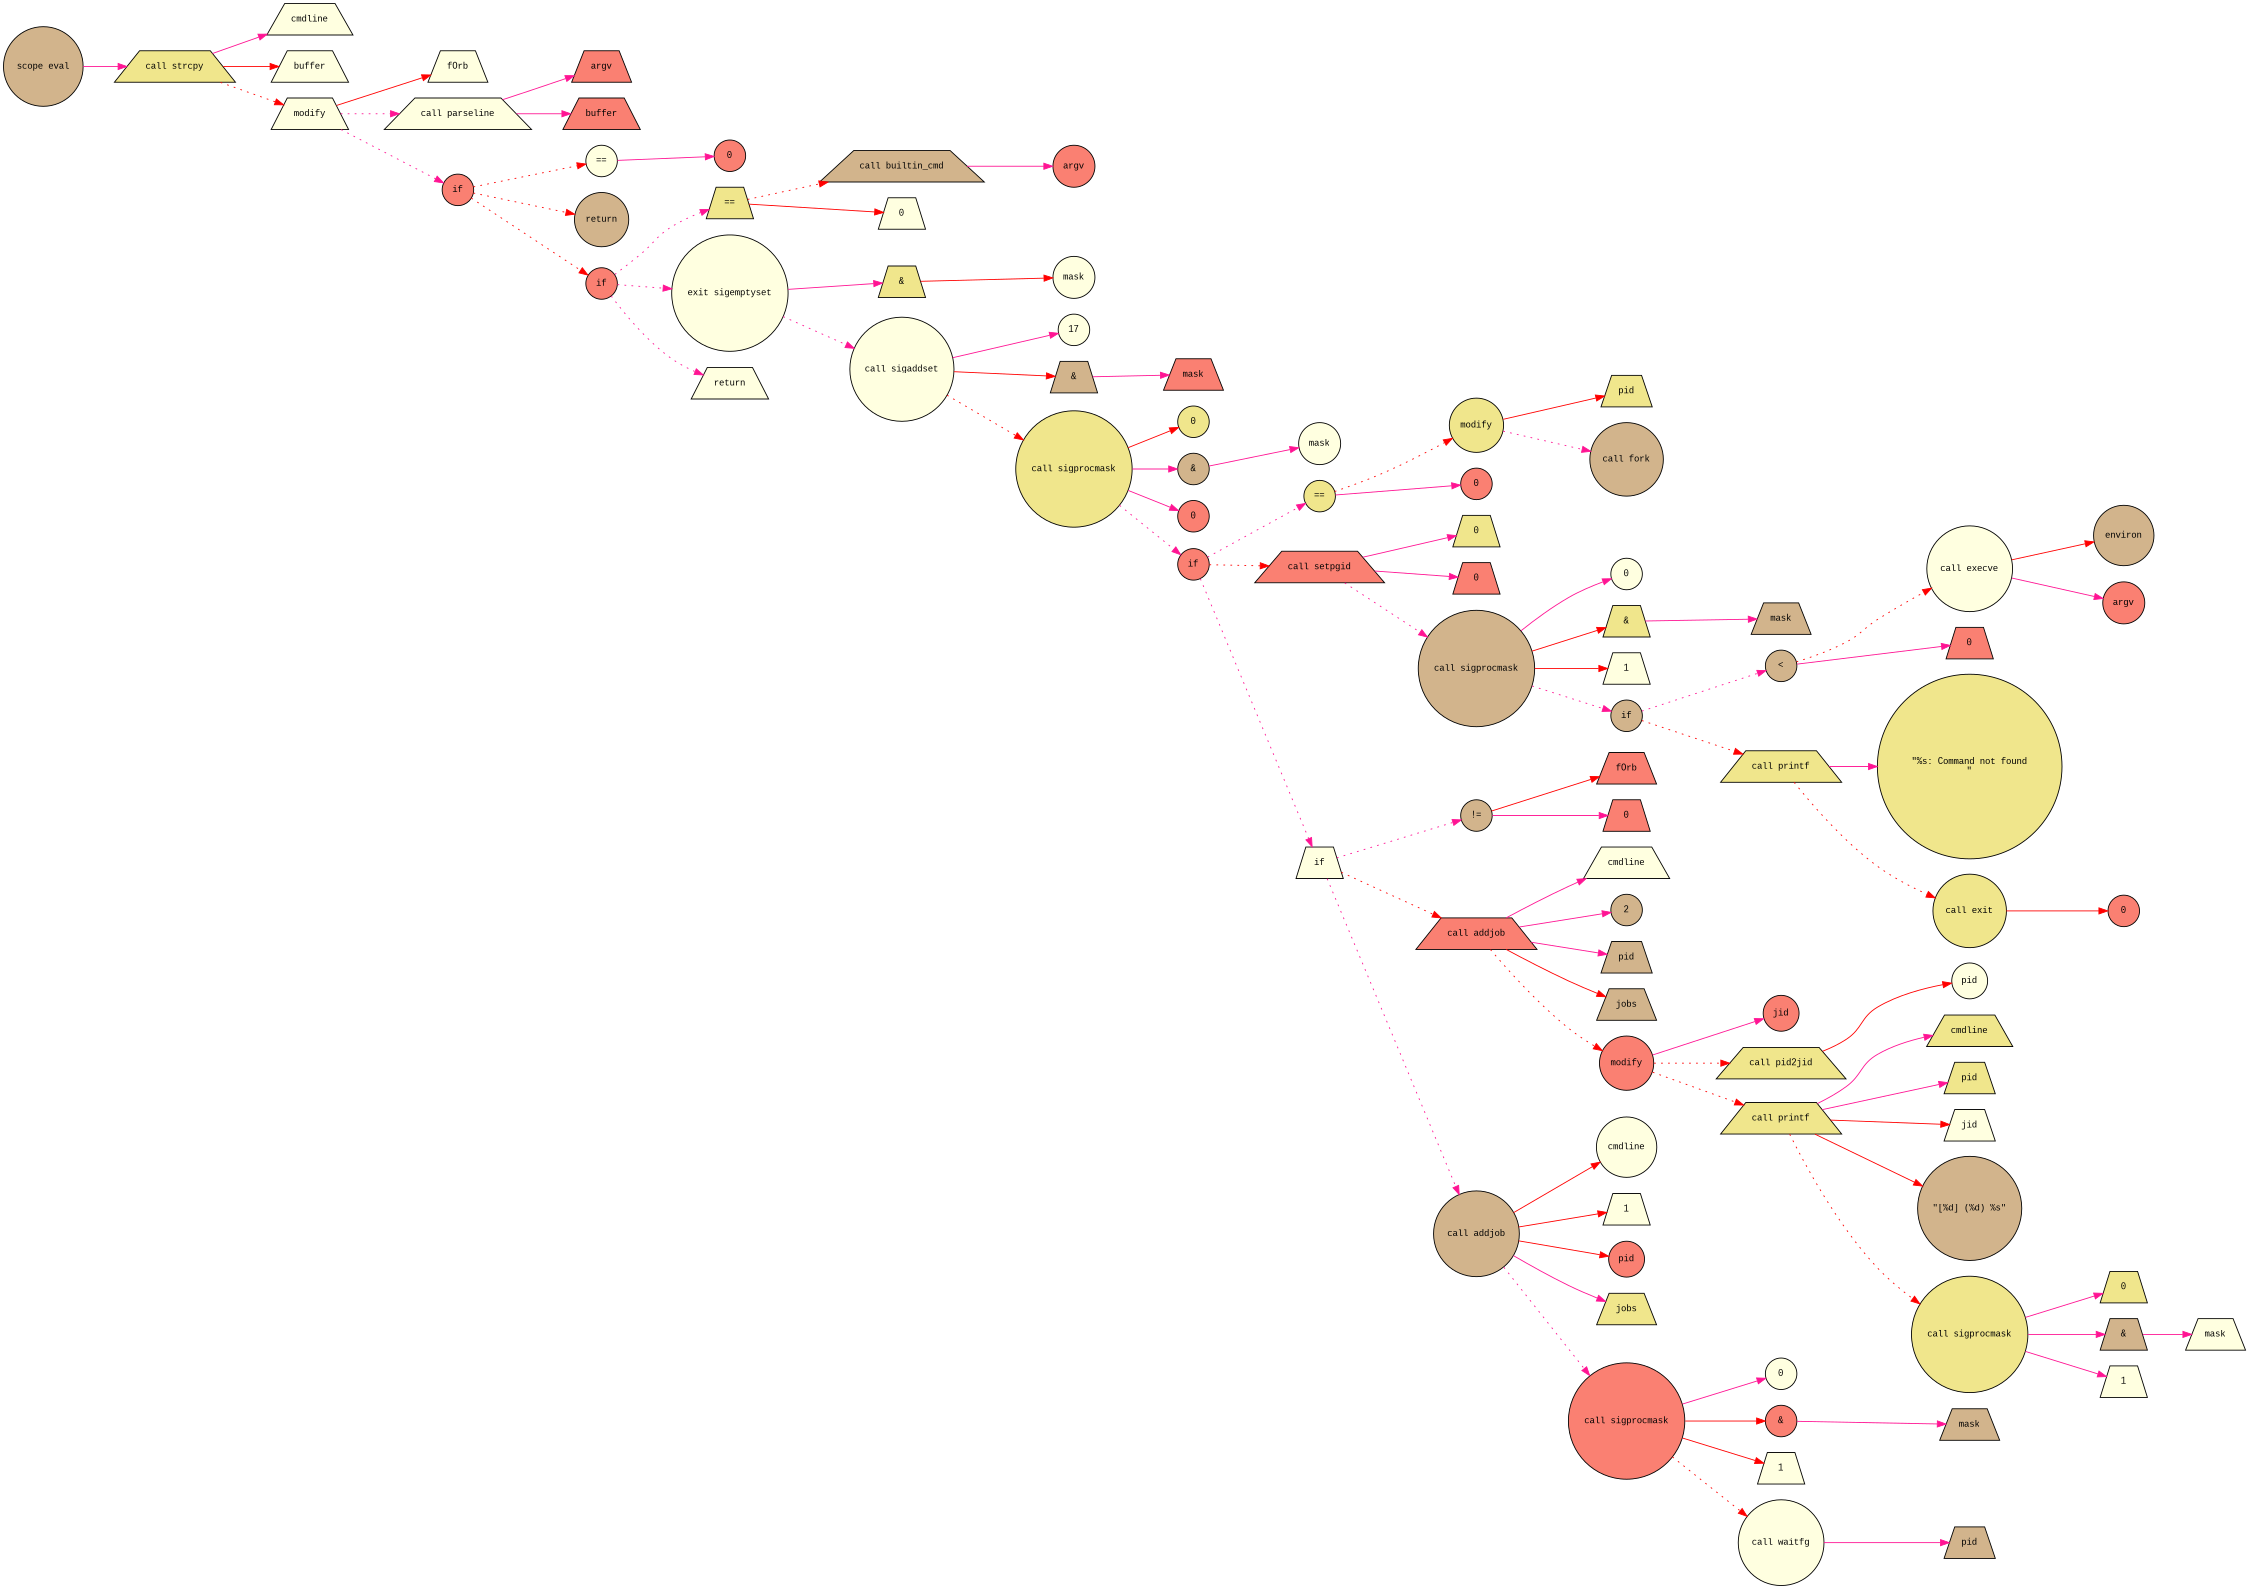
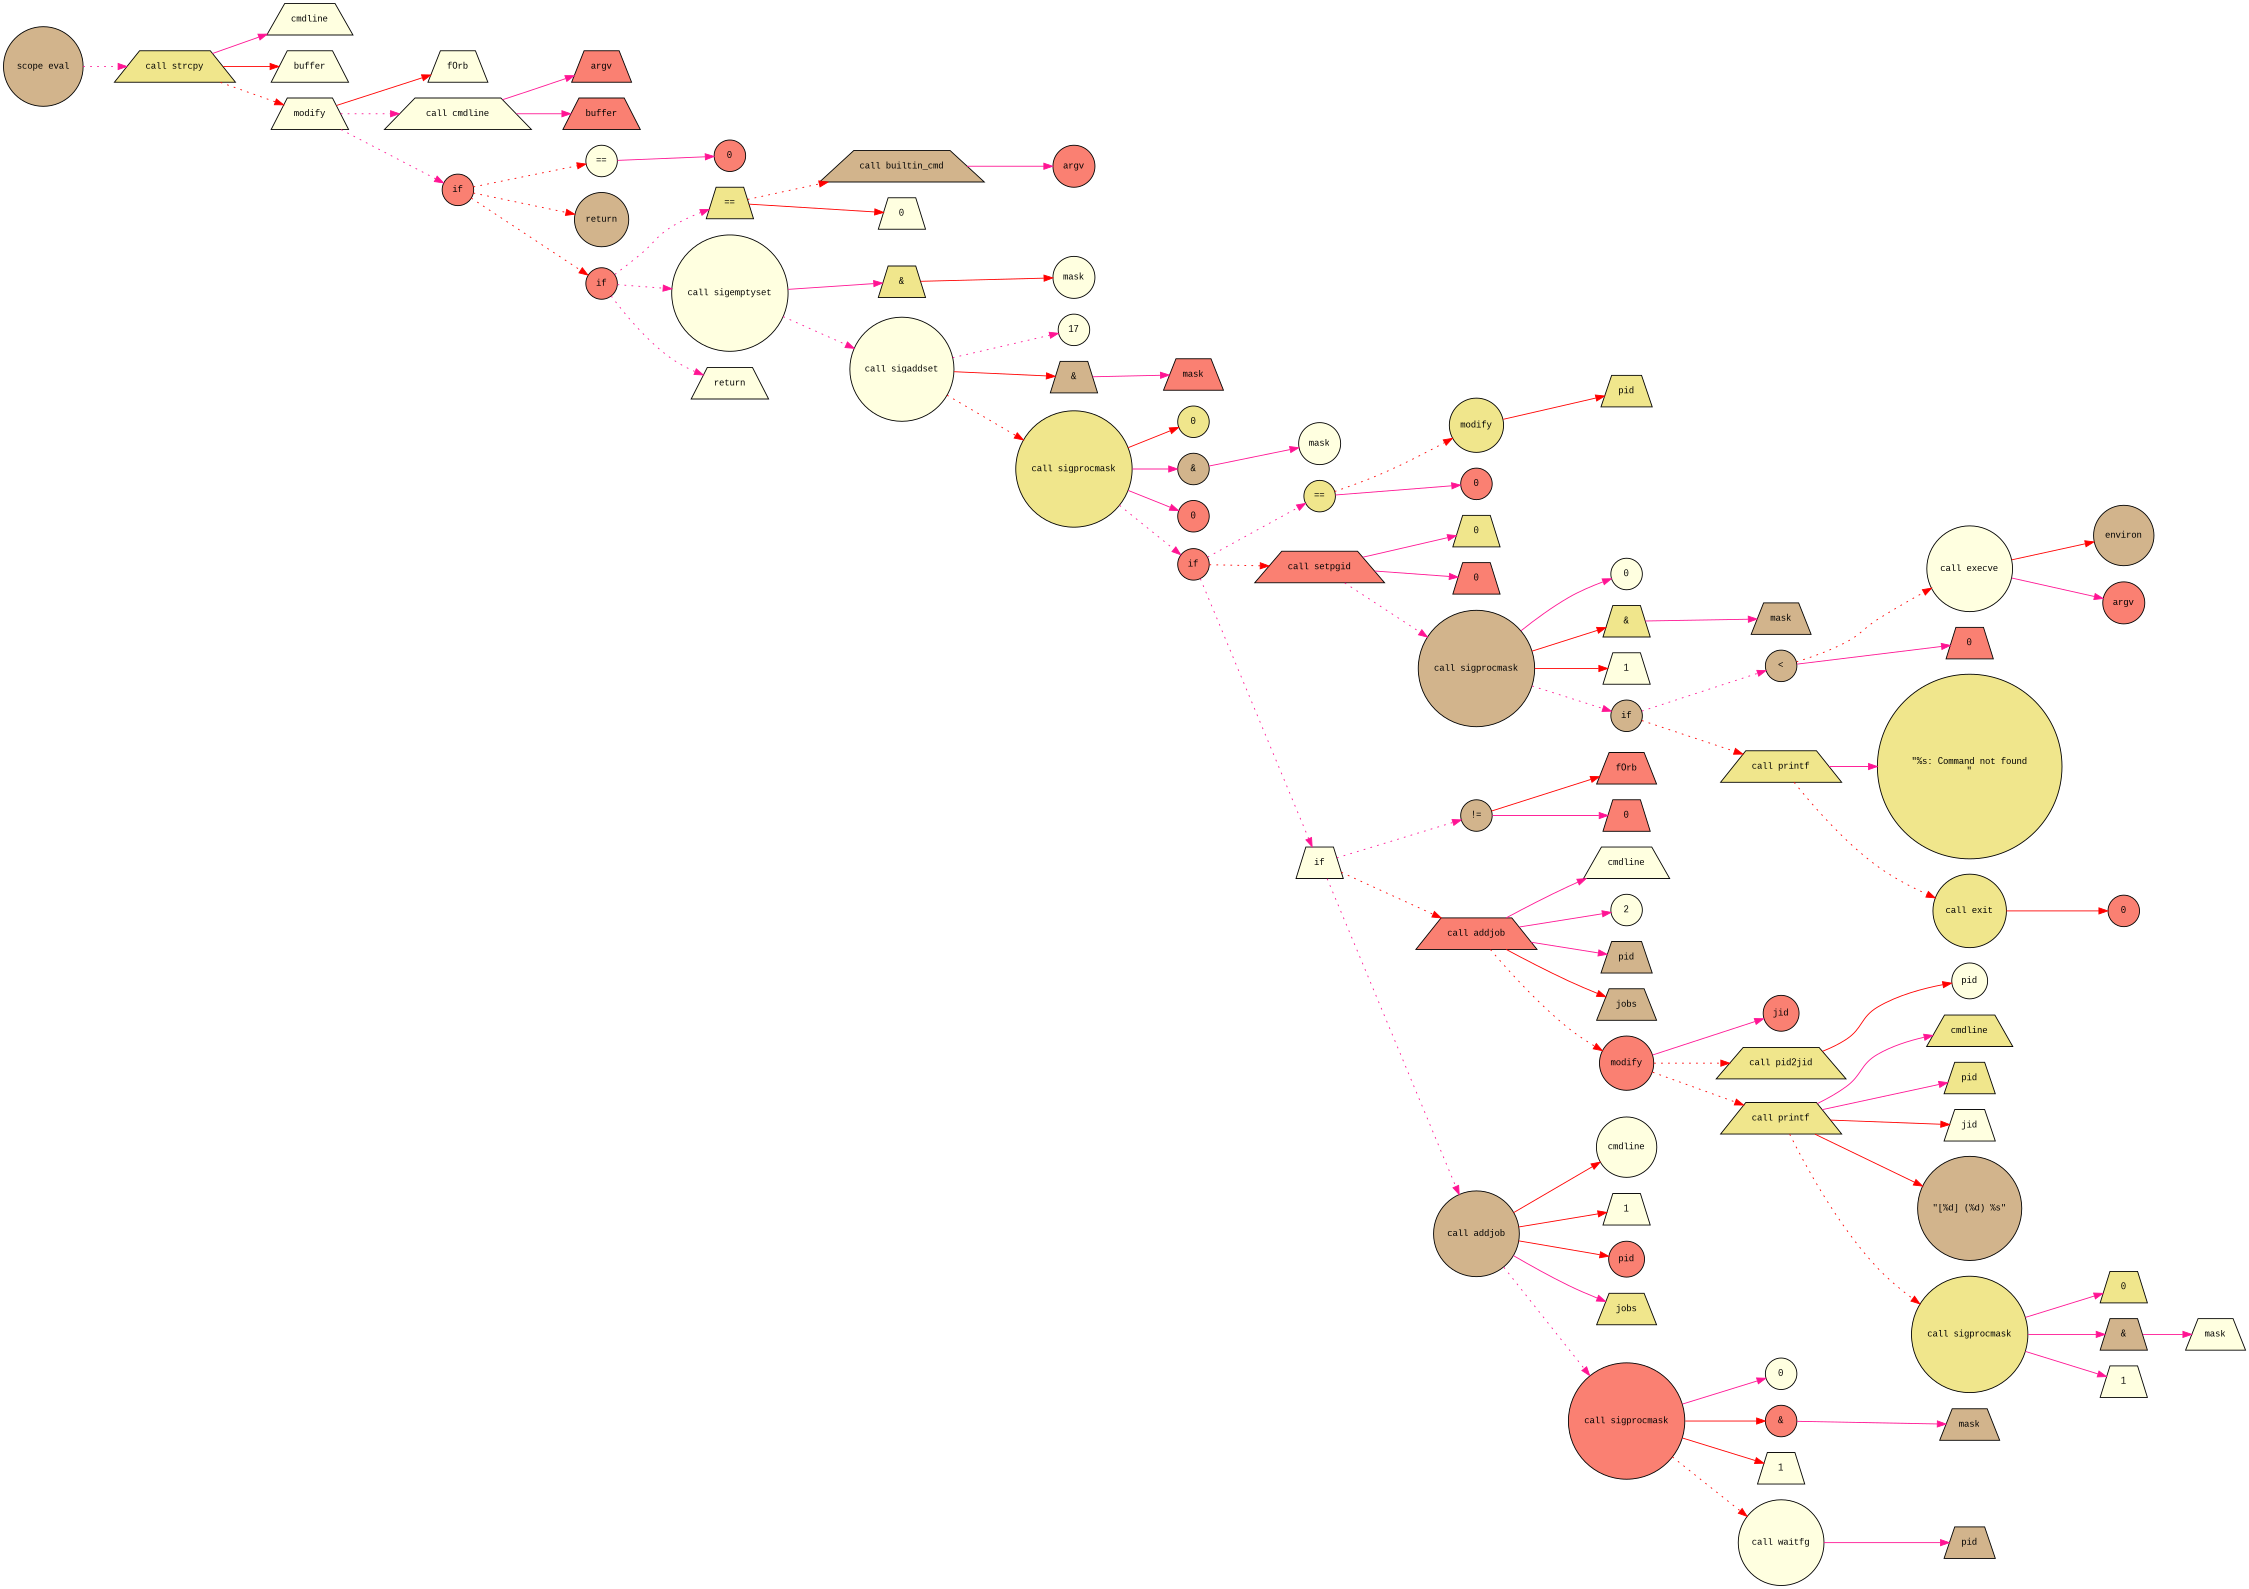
edge "scope eval" -> "call strcpy": style solid -> dotted
node "call parseline": label "call parseline" -> "call cmdline"
node "exit sigemptyset": label "exit sigemptyset" -> "call sigemptyset"
edge "call sigaddset" -> "17": style solid -> dotted
node "call fork": removed
node "2": fillcolor tan -> lightyellow
